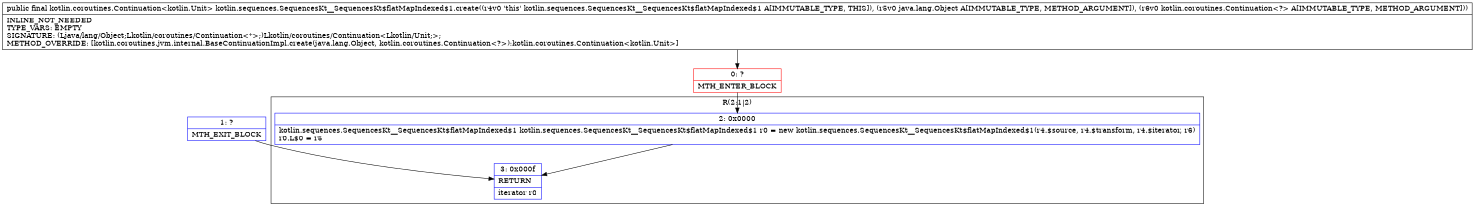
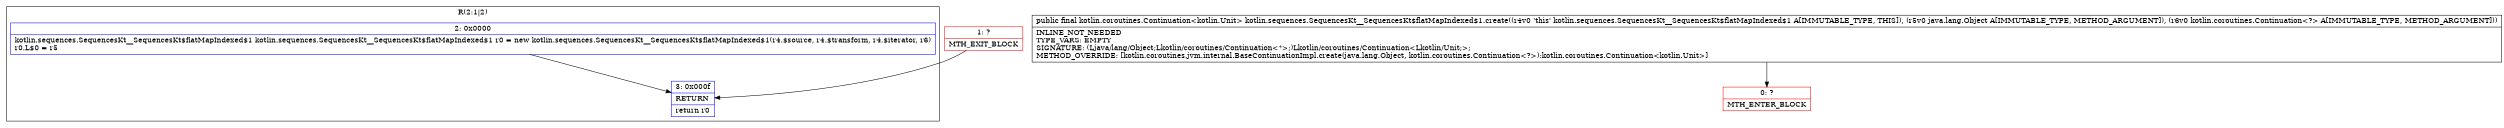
edge "0: ?" -> "2: 0x0000": removed
node "1: ?": color blue -> red
node "3: 0x000f": text "iterator r0" -> "return r0"
